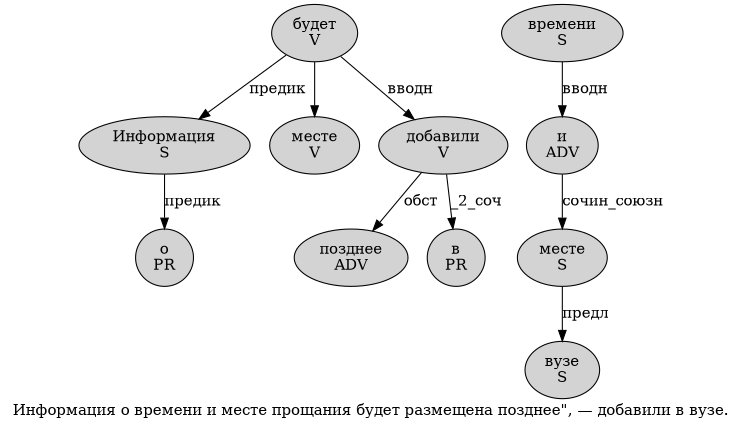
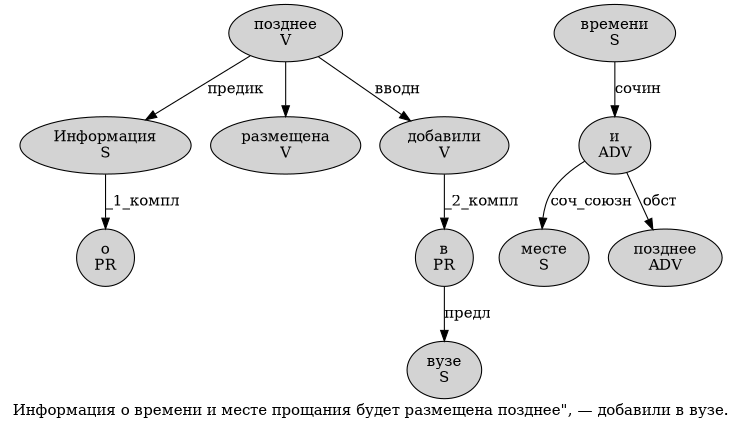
node "будет V": label "будет V" -> "позднее V"
edge "времени S" -> "и ADV": label "вводн" -> "сочин"
node "месте V": label "месте V" -> "размещена V"
edge "добавили V" -> "позднее ADV": now "и ADV" -> "позднее ADV"
edge "Информация S" -> "о PR": label "предик" -> "_1_компл"
edge "добавили V" -> "в PR": label "_2_соч" -> "_2_компл"
edge "и ADV" -> "месте S": label "сочин_союзн" -> "соч_союзн"
edge "месте S" -> "вузе S": now "в PR" -> "вузе S"
